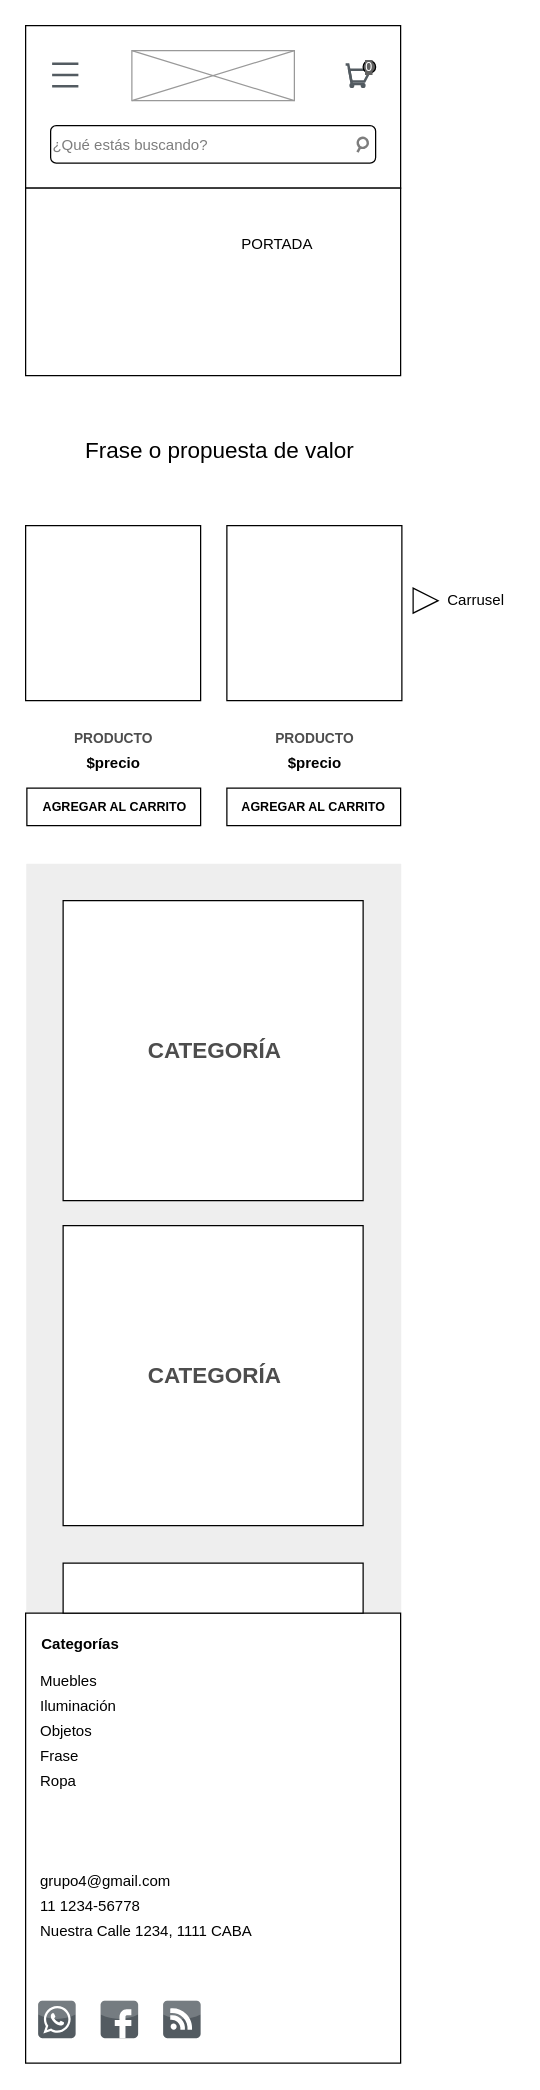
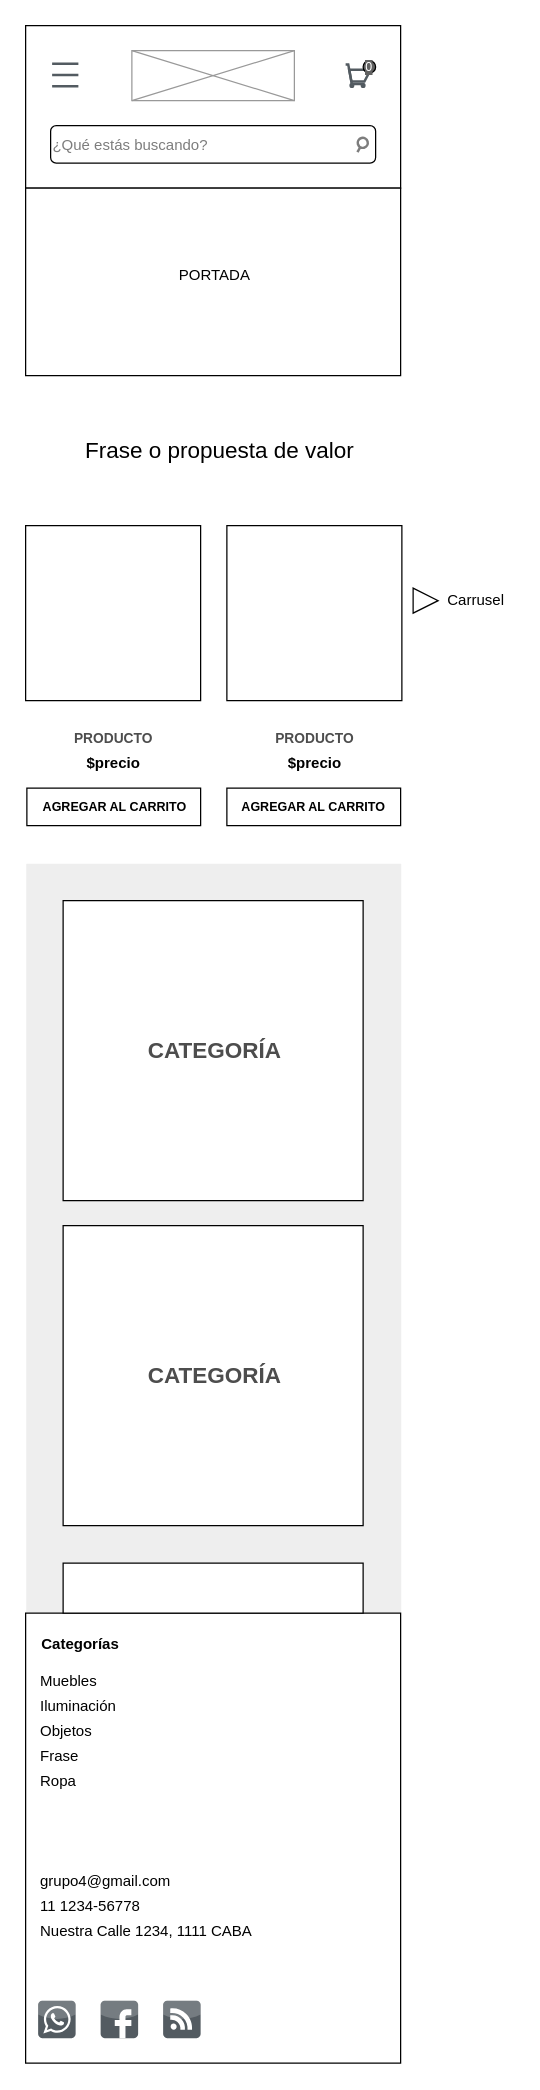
node "PORTADA": moved (276, 244) -> (214, 276)
